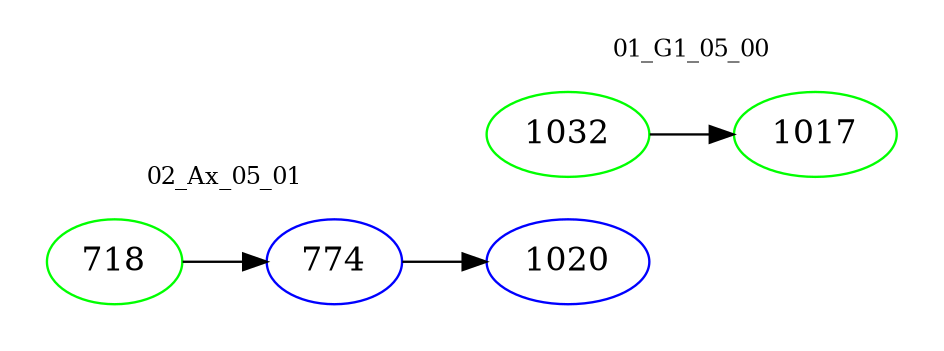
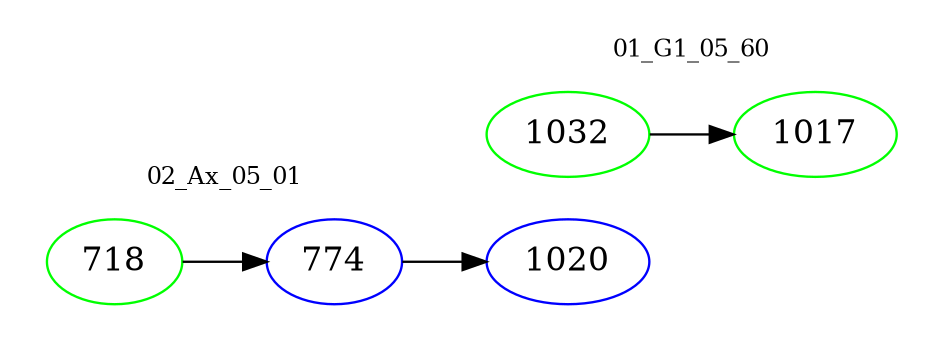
cluster "01_G1_05_00": label "01_G1_05_00" -> "01_G1_05_60"
